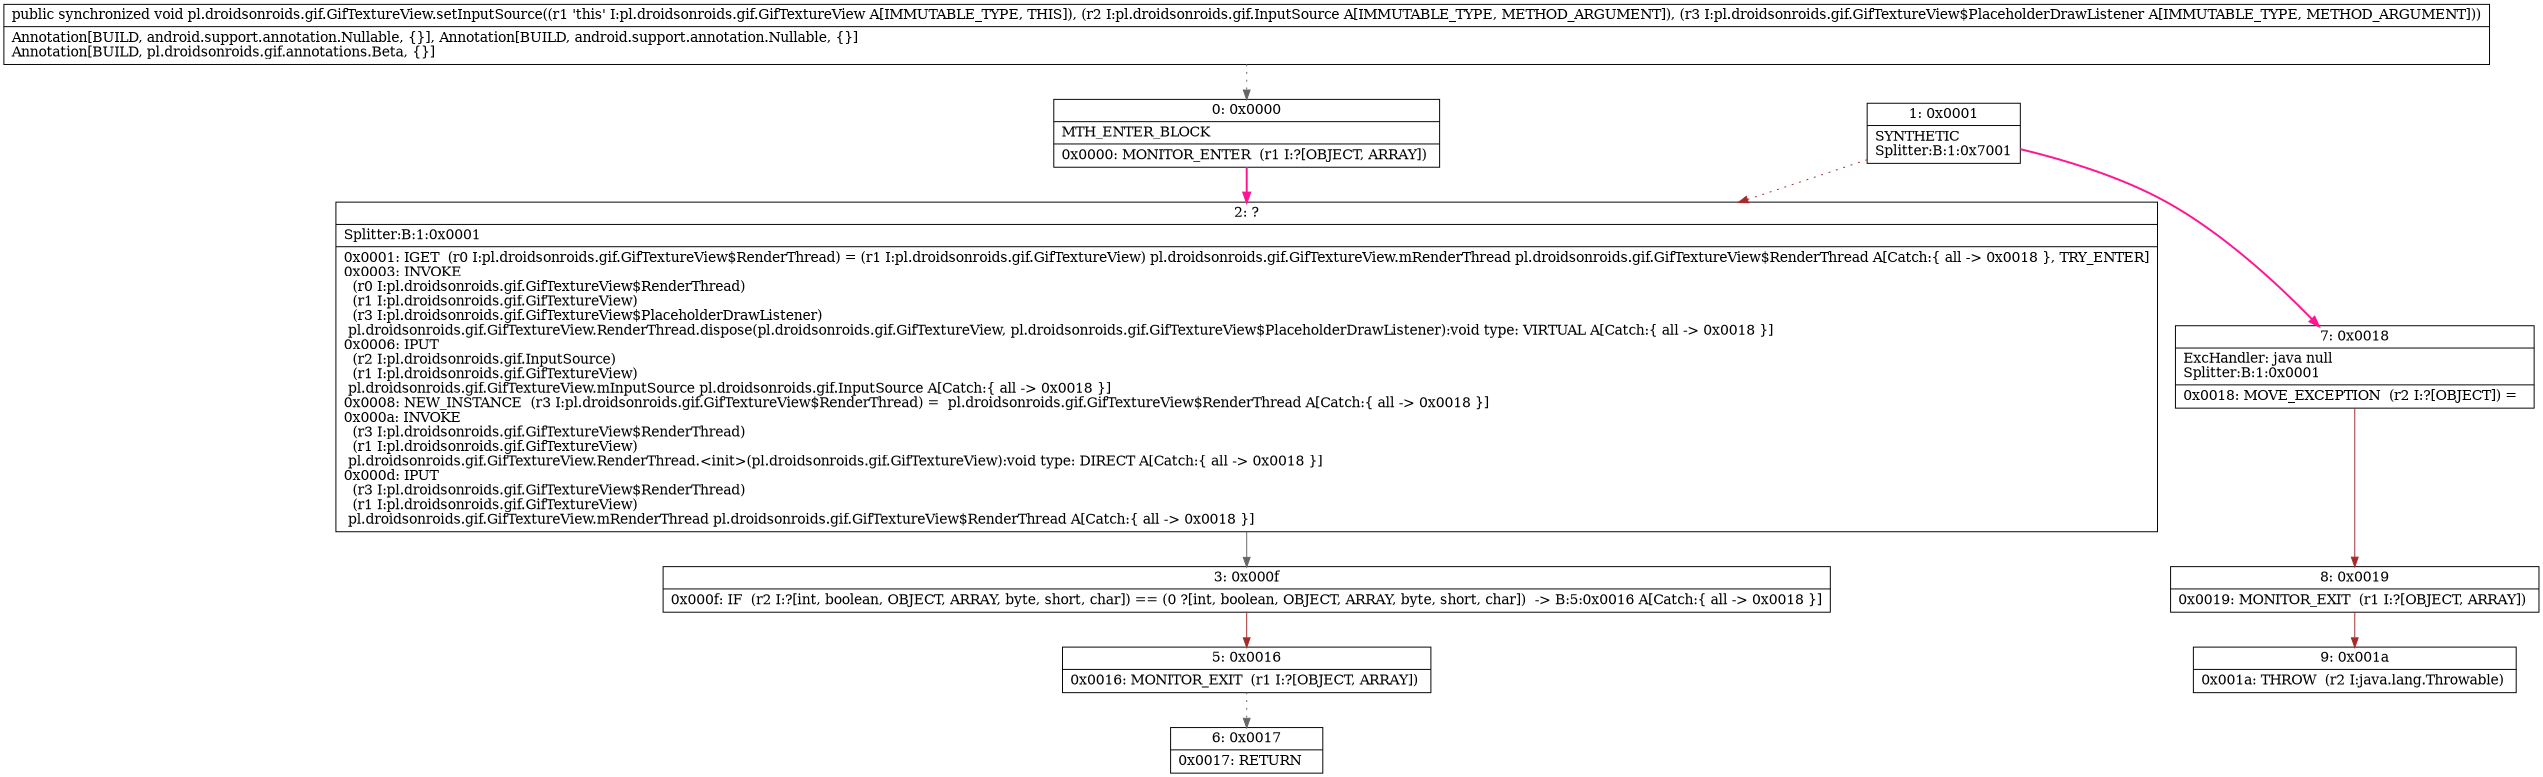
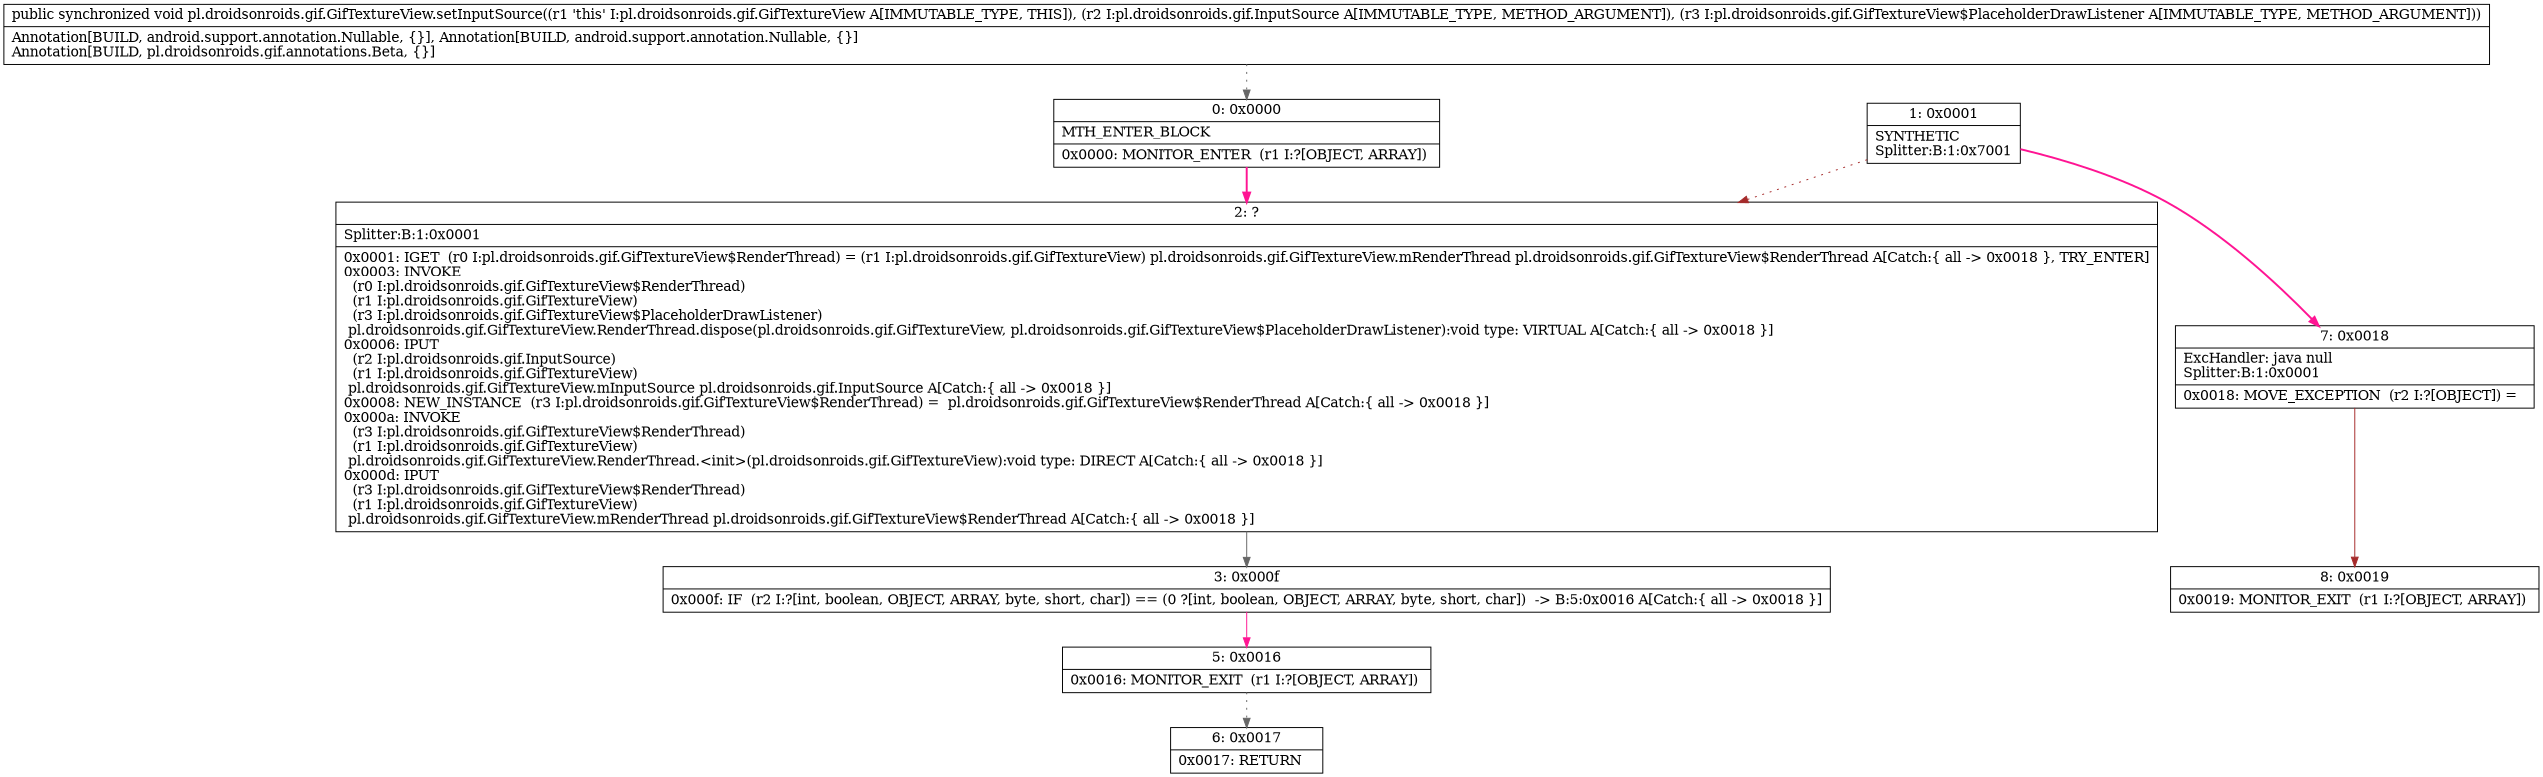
edge "3: 0x000f" -> "5: 0x0016": color brown -> deeppink
node "9: 0x001a": removed
